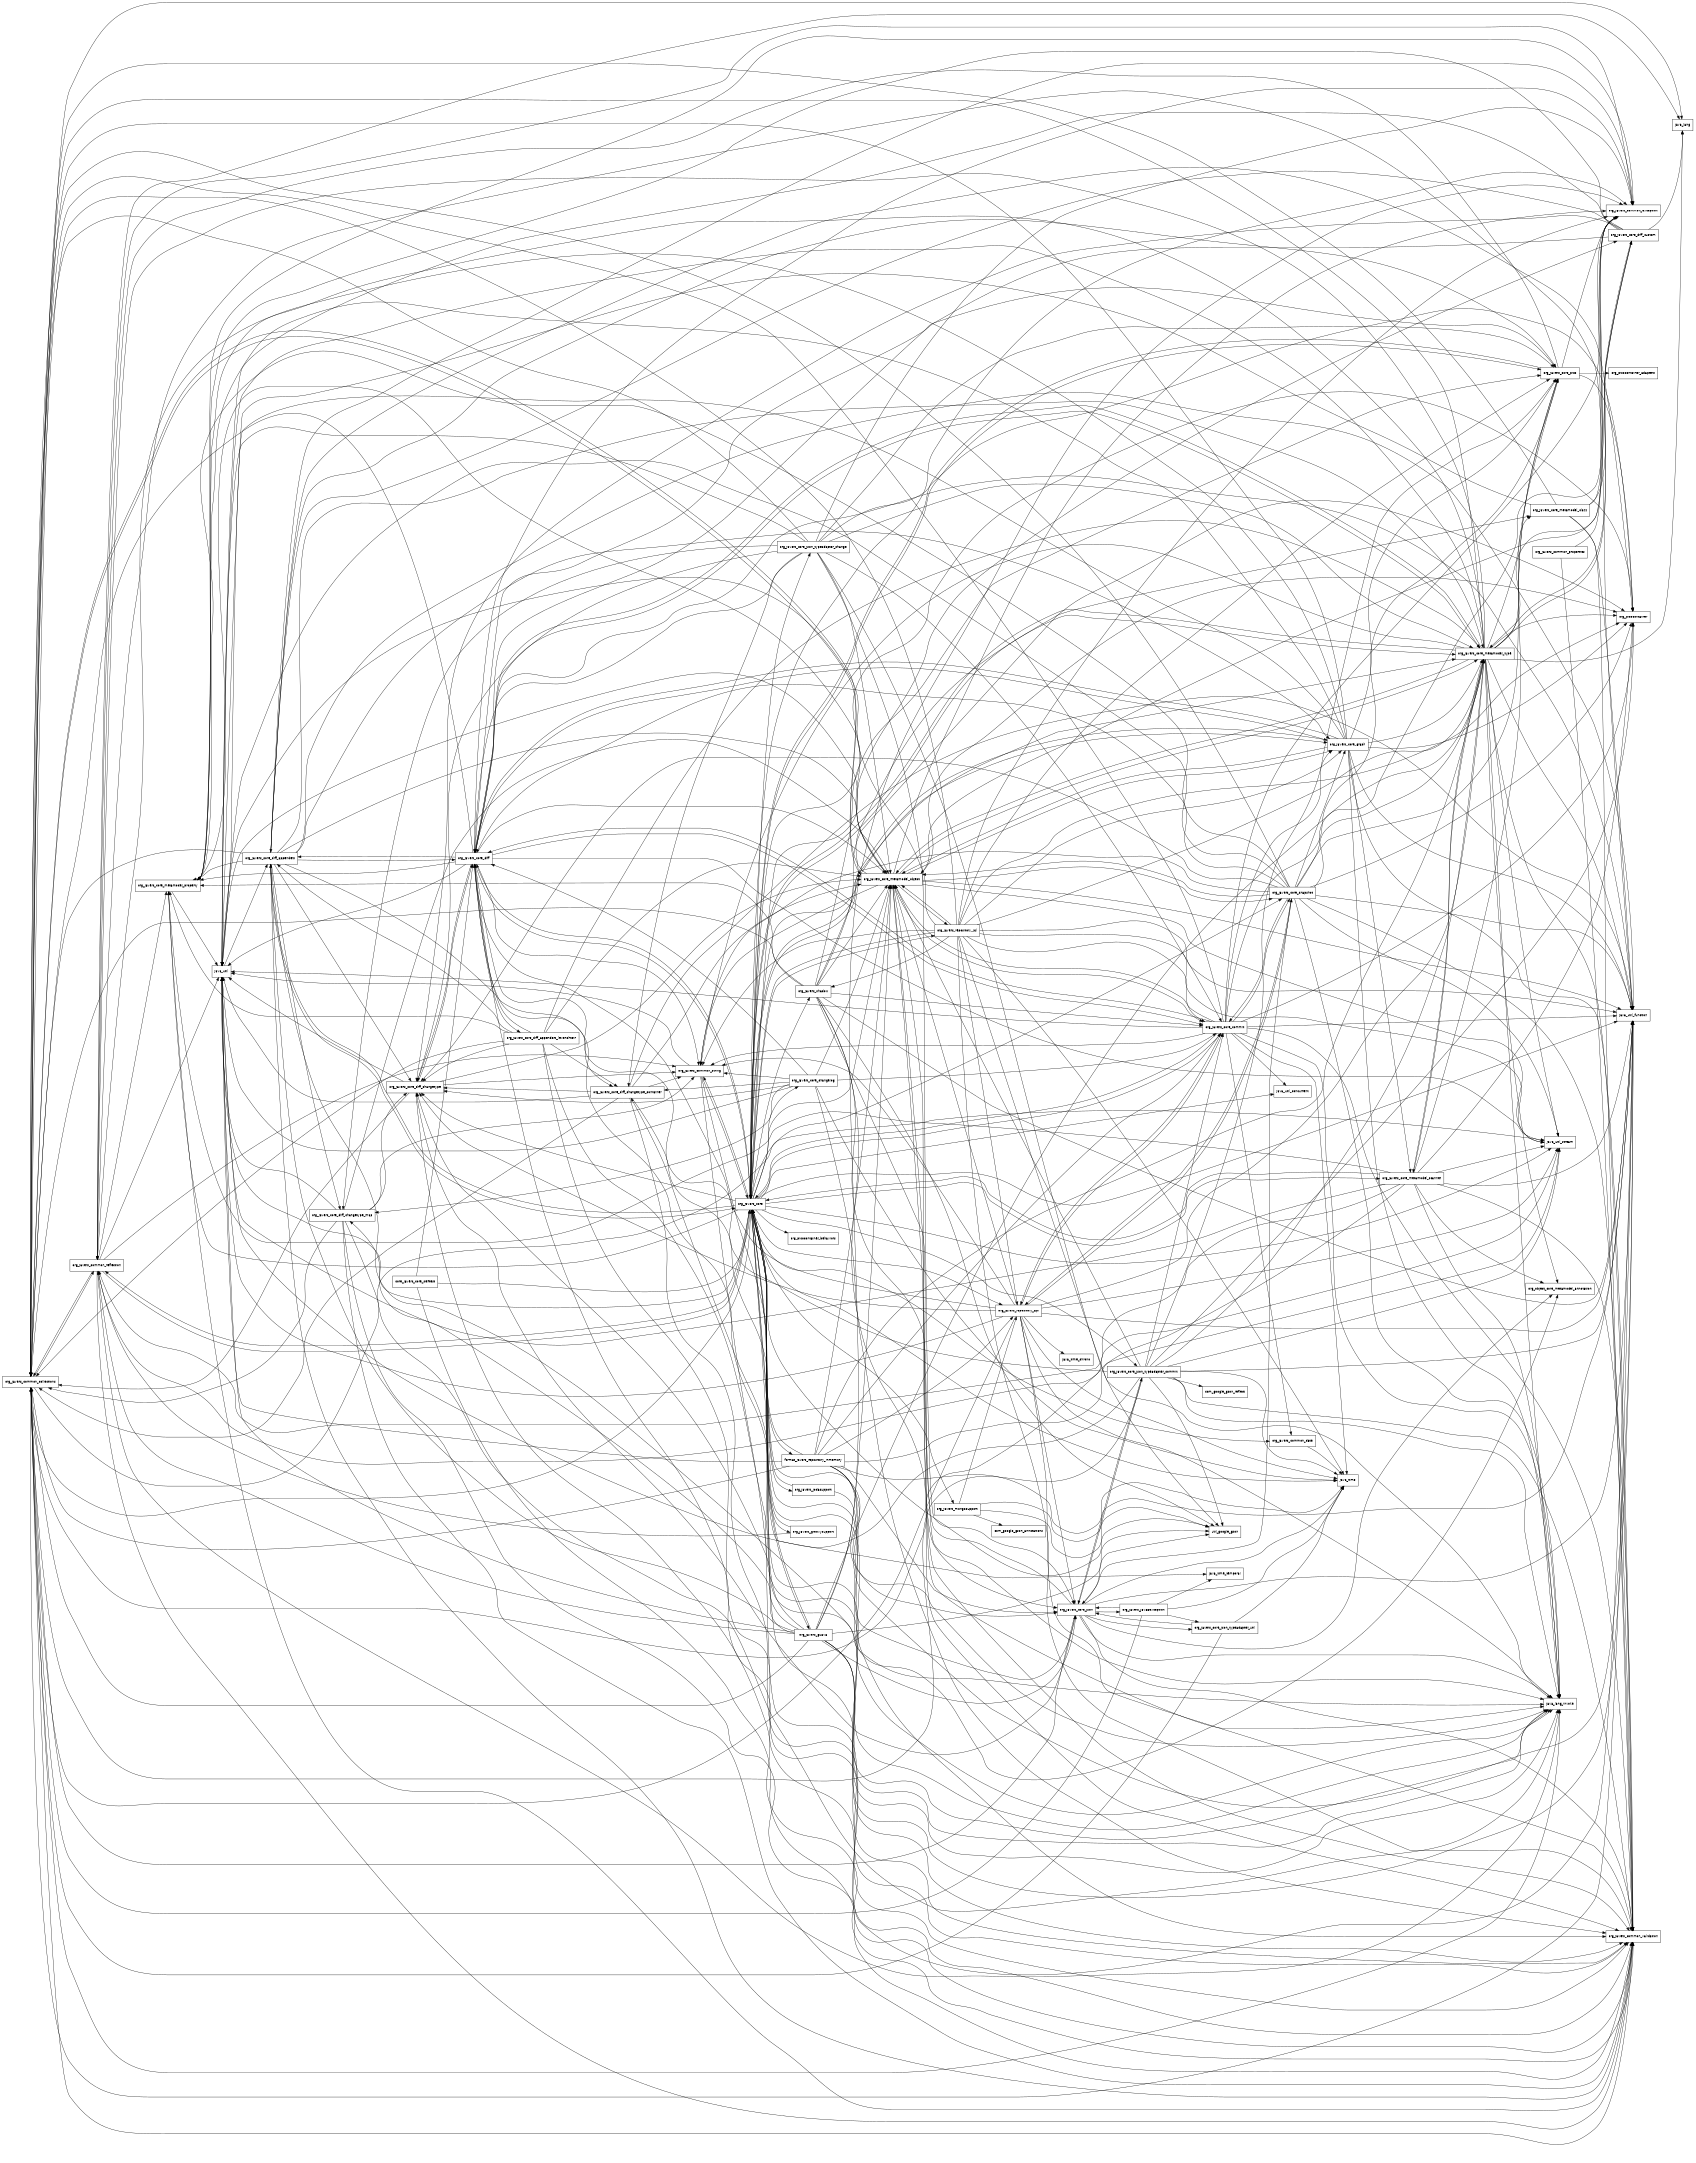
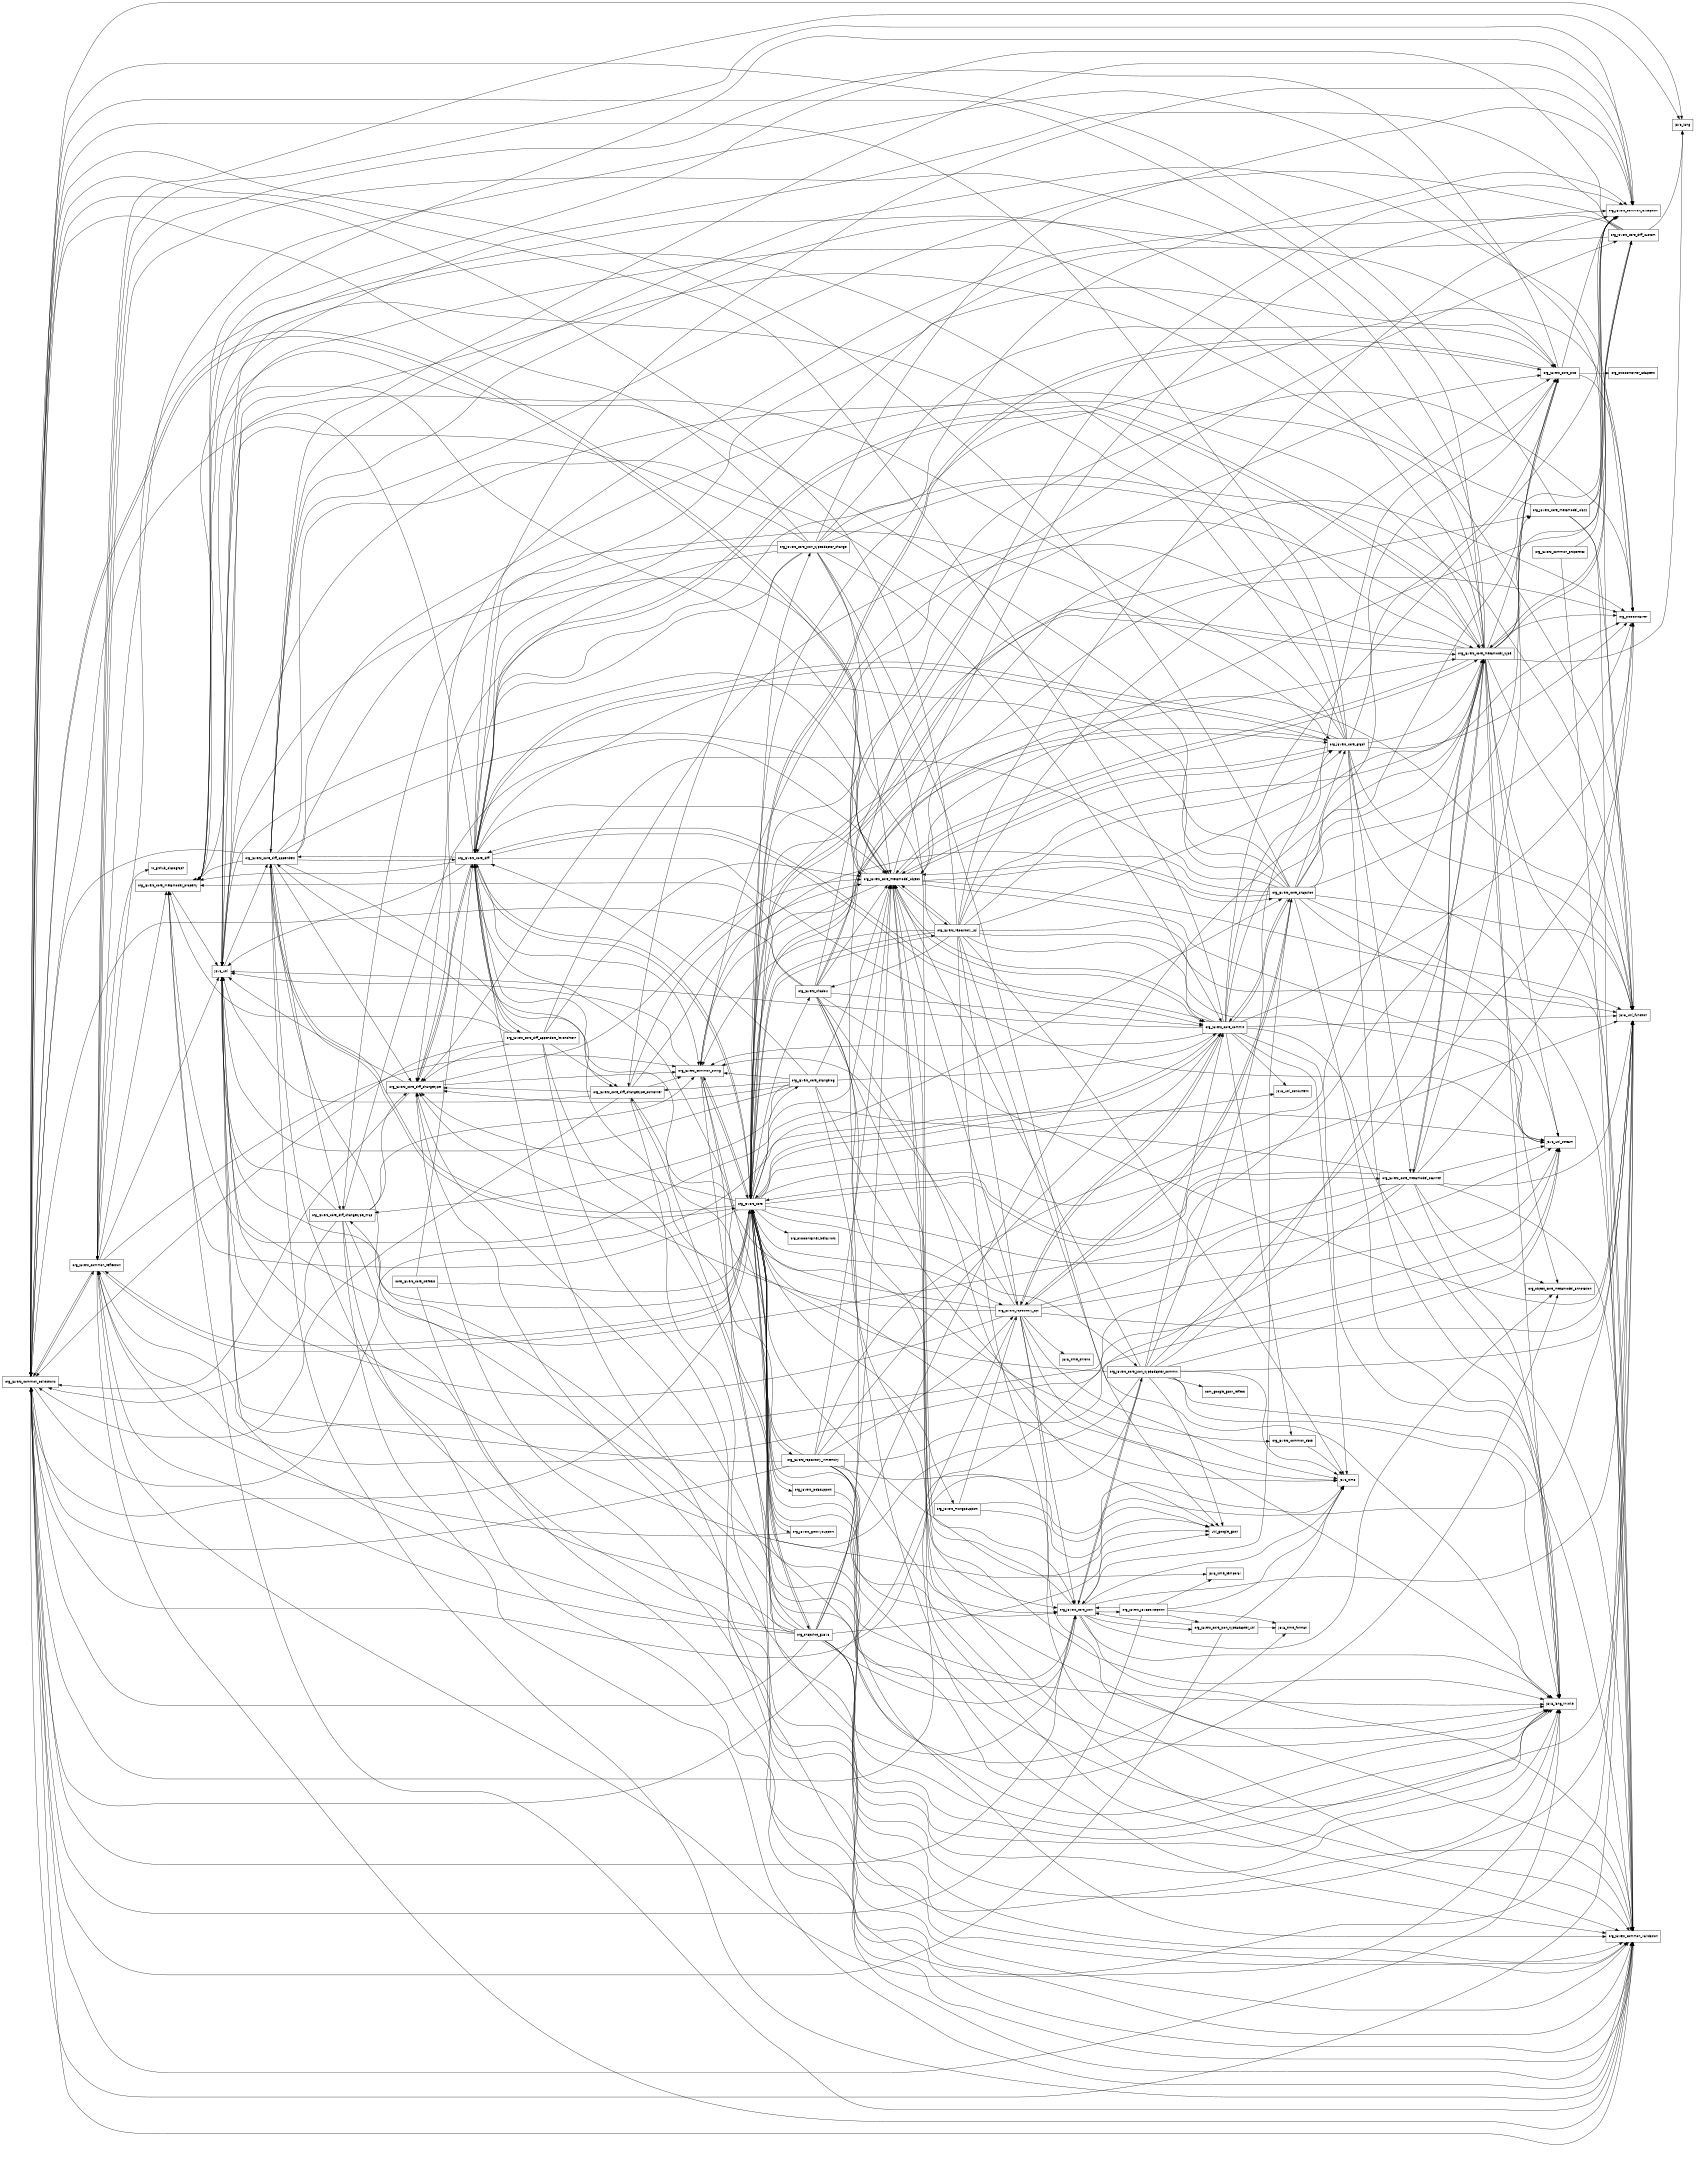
node "io_github_classgraph": added
node "format_javers_repository_inmemory": label "format_javers_repository_inmemory" -> "org_javers_repository_inmemory"
node "com_google_gson_annotations": removed
node "java_time_format": added
node "org_javers_guava": label "org_javers_guava" -> "org_snapshot_guava"
